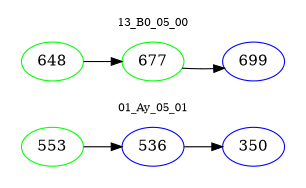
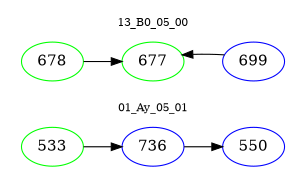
node "648": label "648" -> "678"
edge "677" -> "699": reversed
node "553": label "553" -> "533"
node "536": label "536" -> "736"
node "350": label "350" -> "550"
